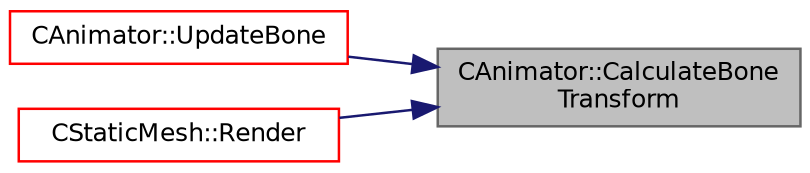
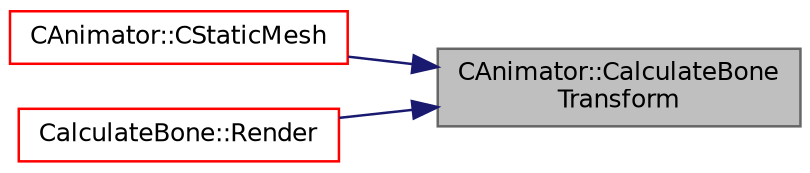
node "CAnimator::UpdateBone": label "CAnimator::UpdateBone" -> "CAnimator::CStaticMesh"
node "CStaticMesh::Render": label "CStaticMesh::Render" -> "CalculateBone::Render"
